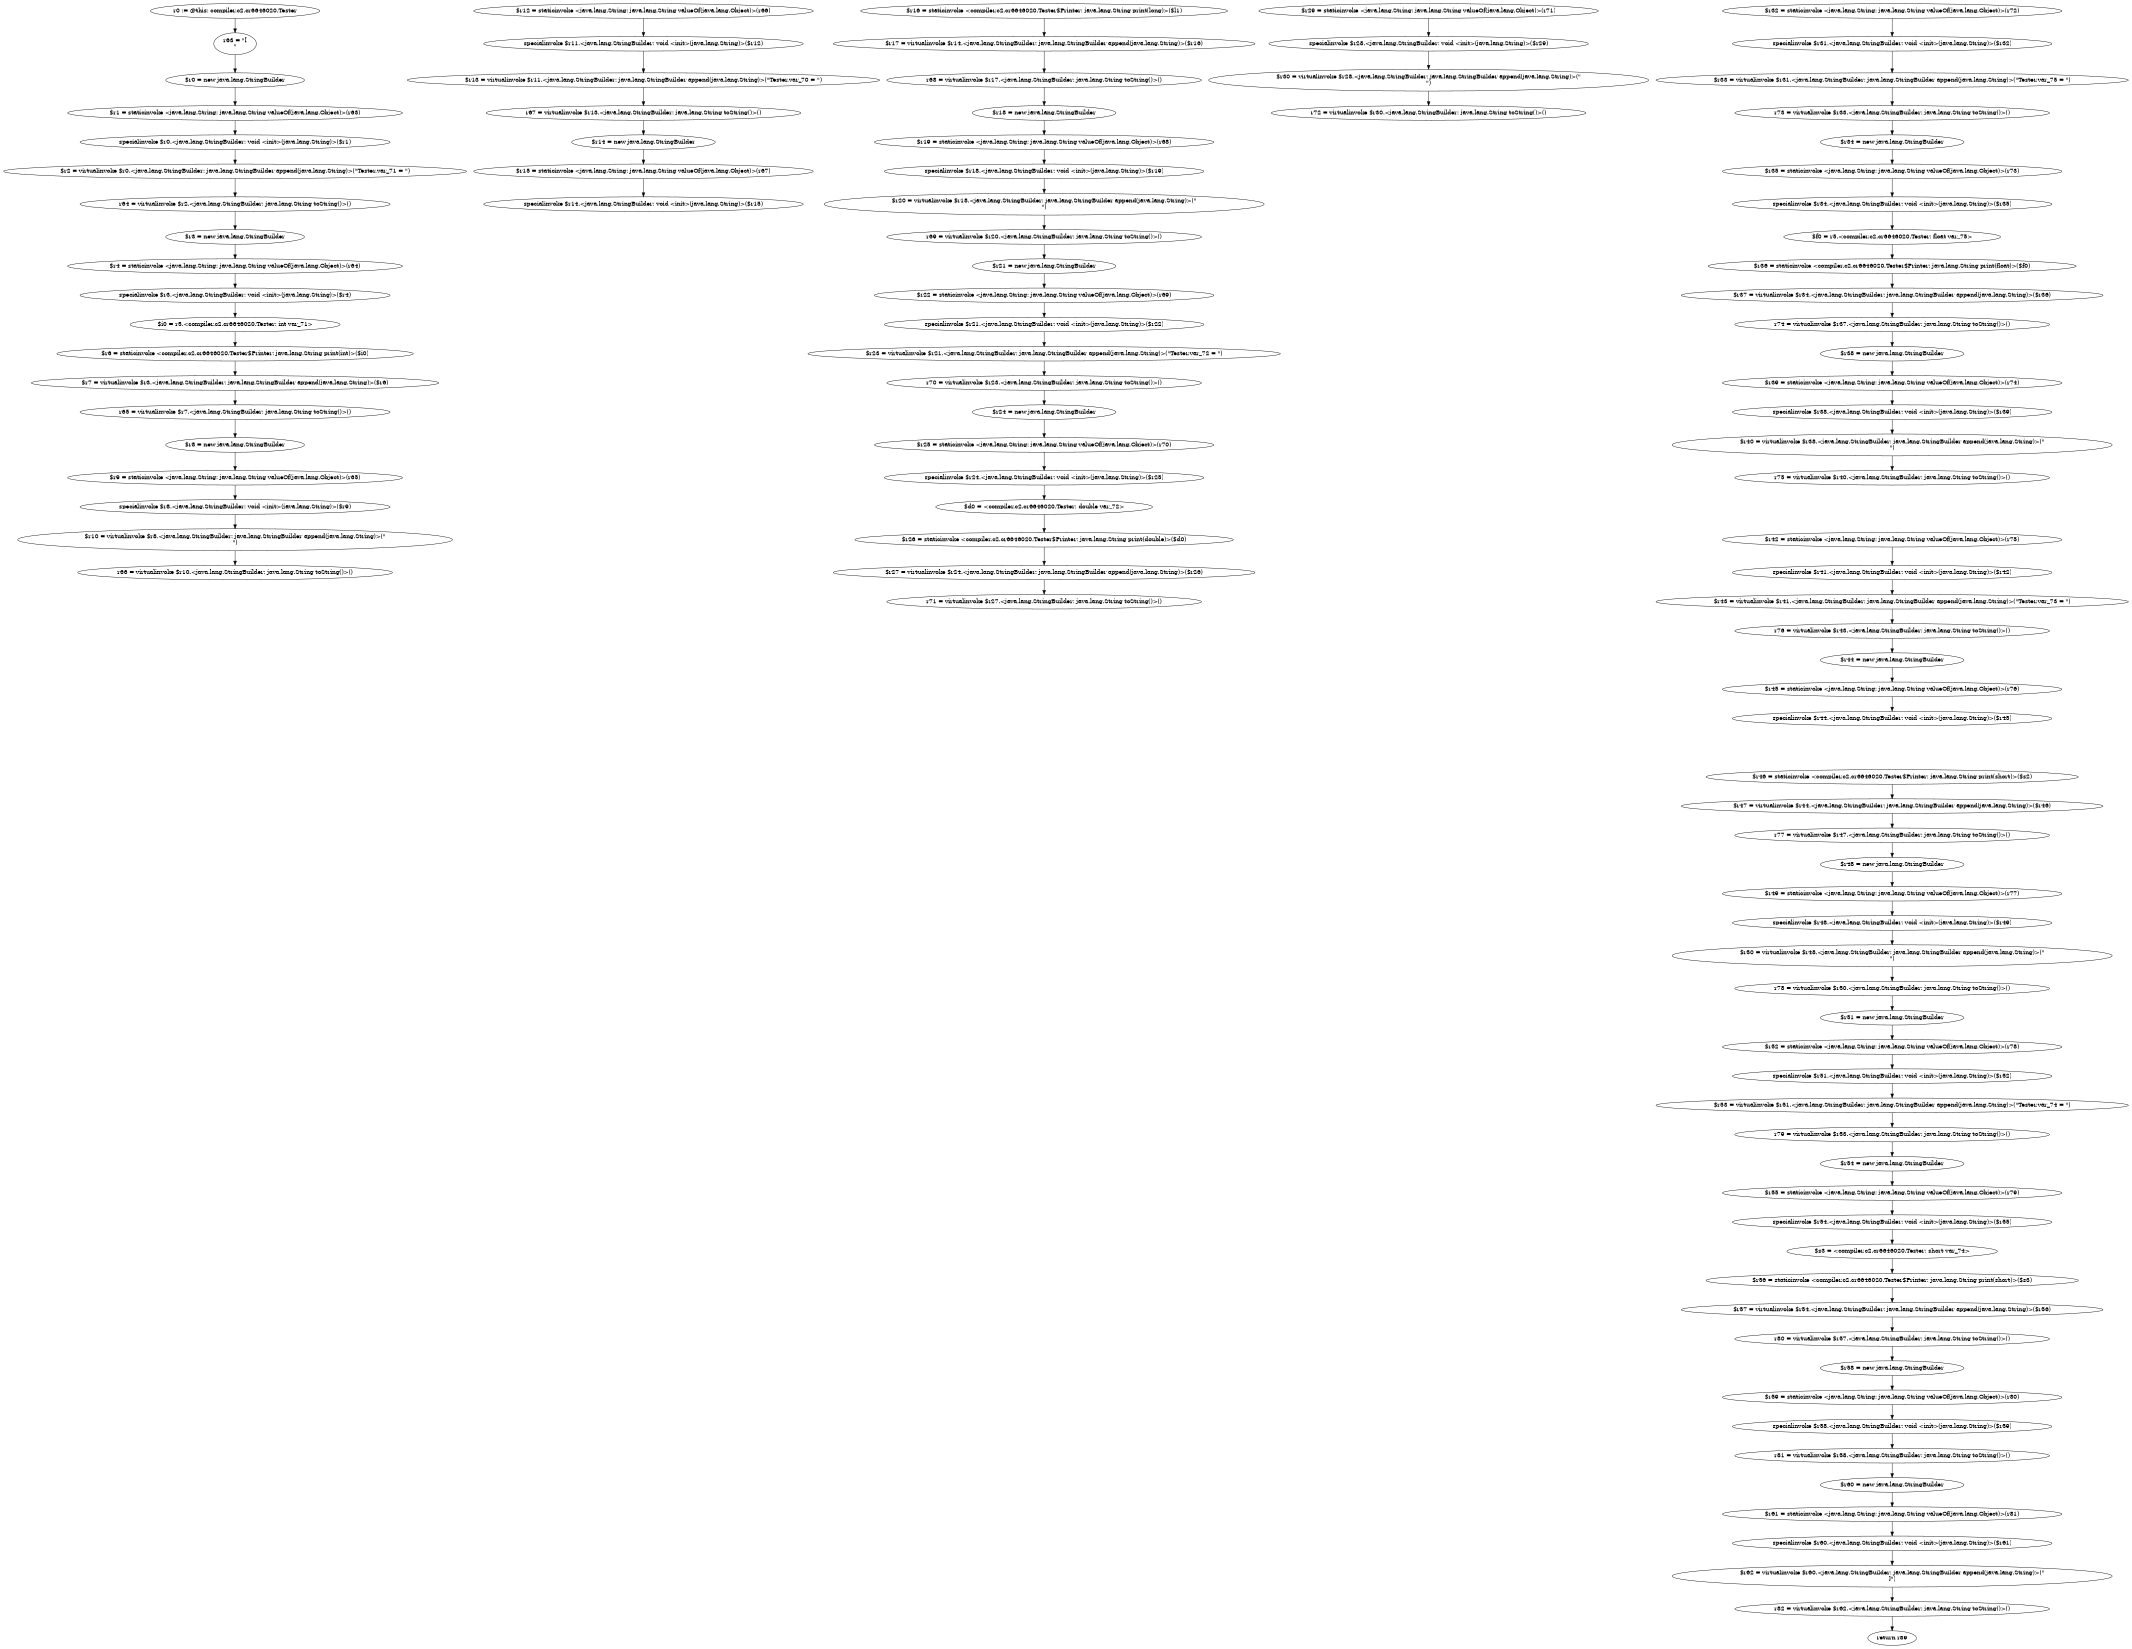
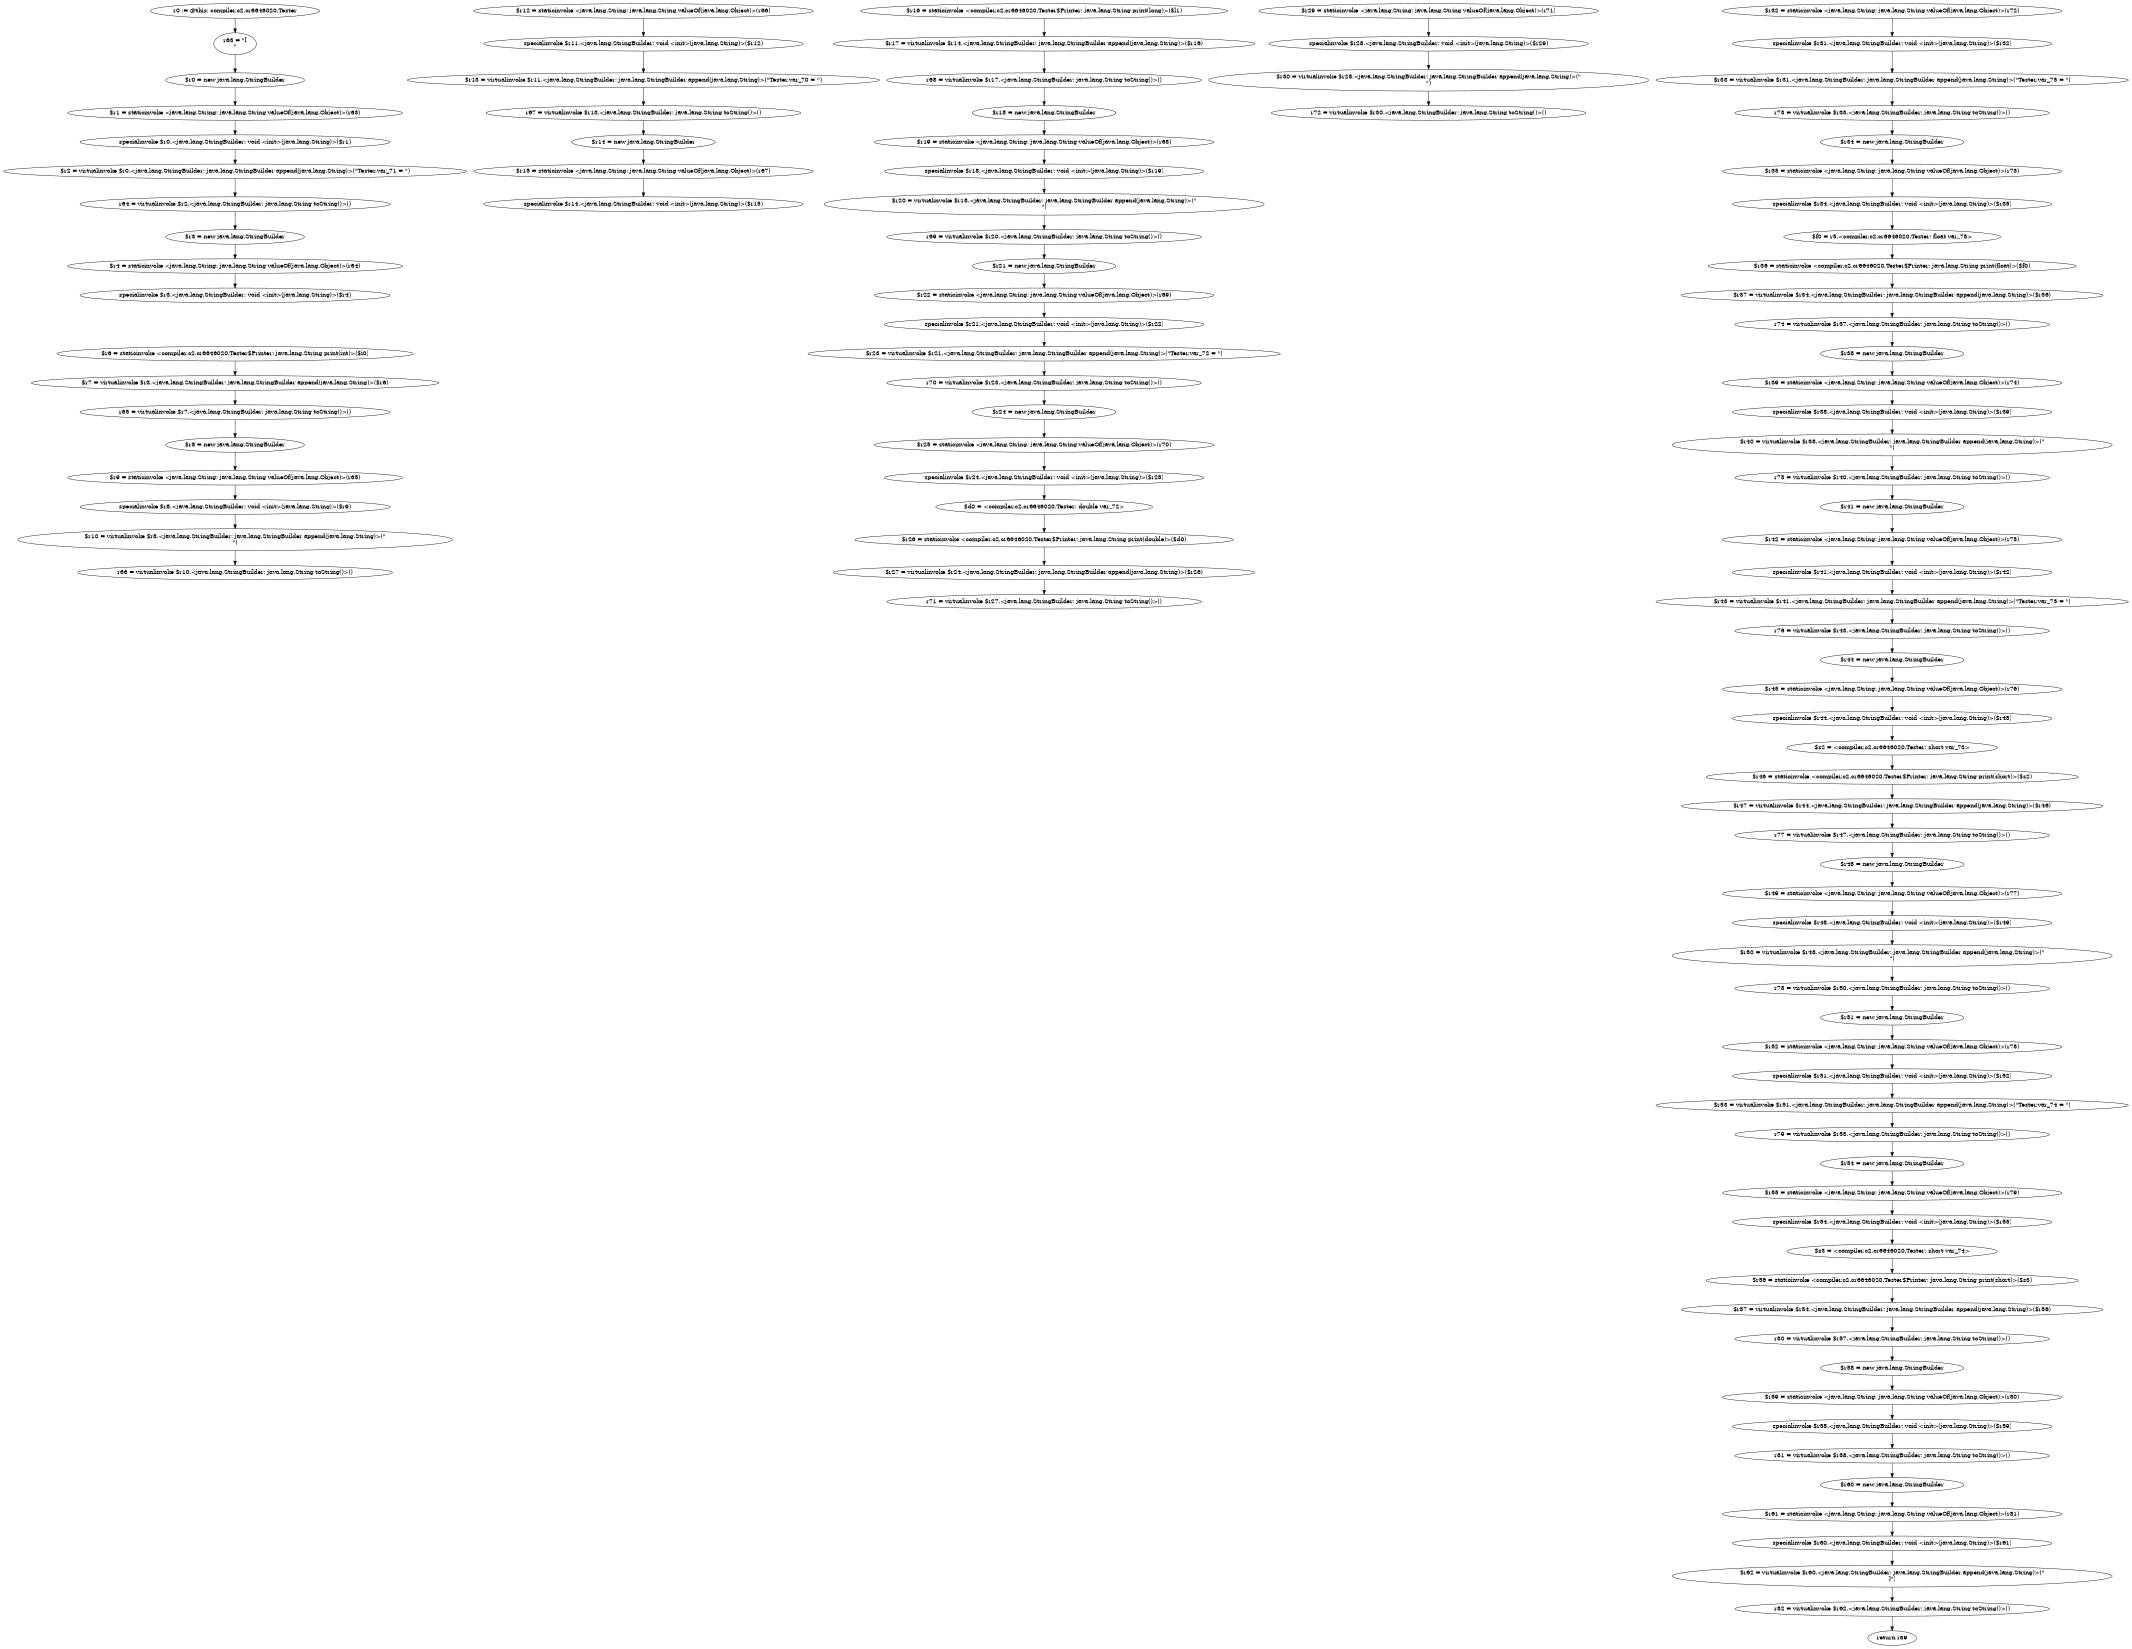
node "$i0 = r5.<compiler.c2.cr6646020.Tester: int var_71>": removed
node "$r41 = new java.lang.StringBuilder": added
node "$s2 = <compiler.c2.cr6646020.Tester: short var_73>": added
